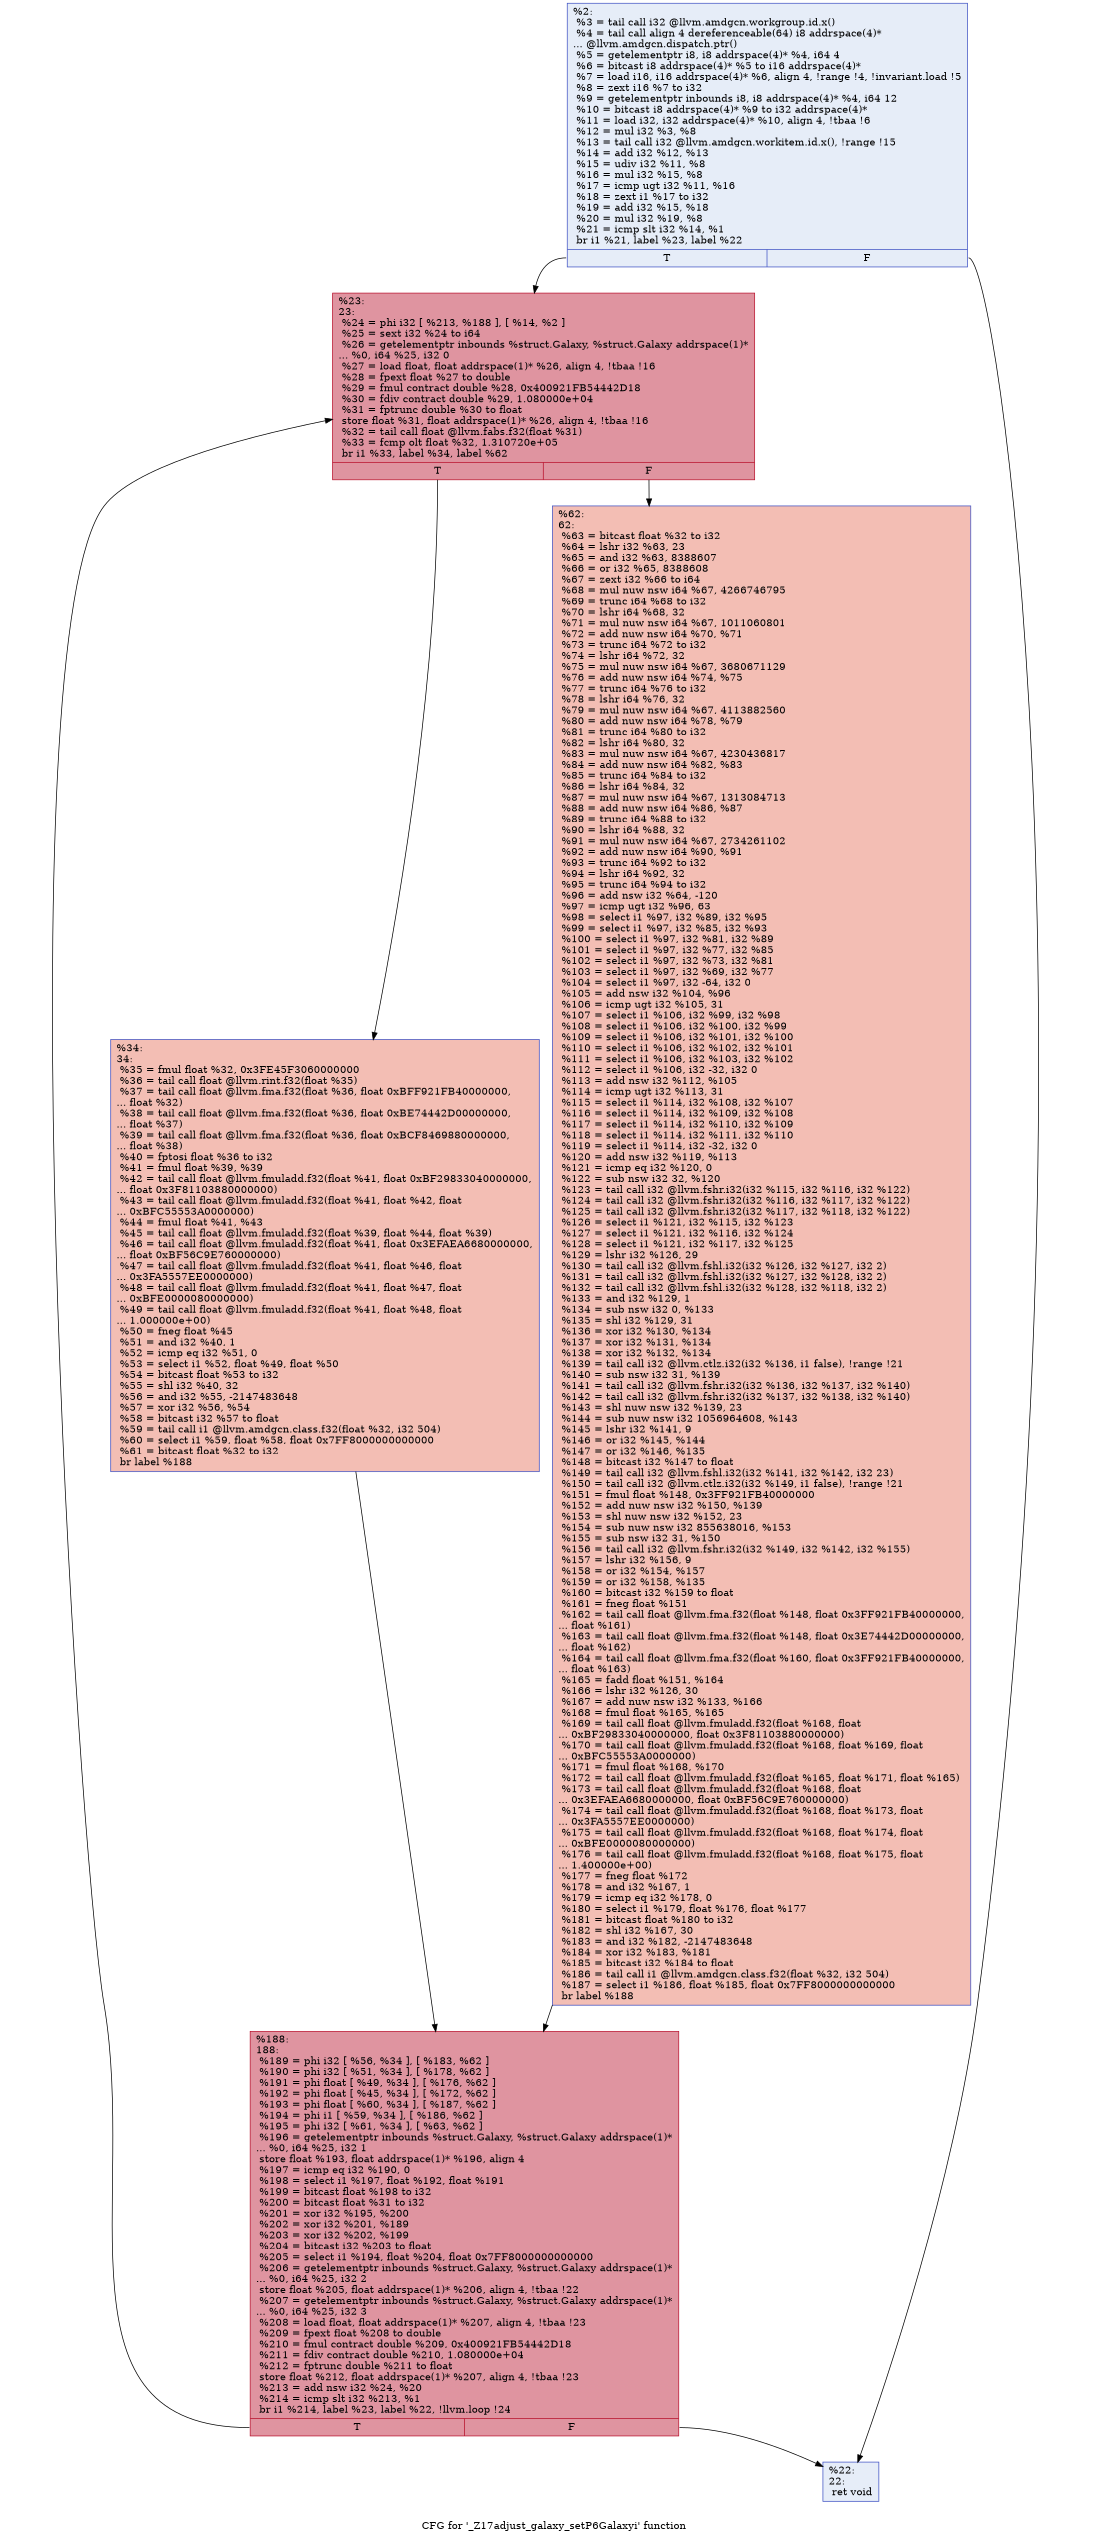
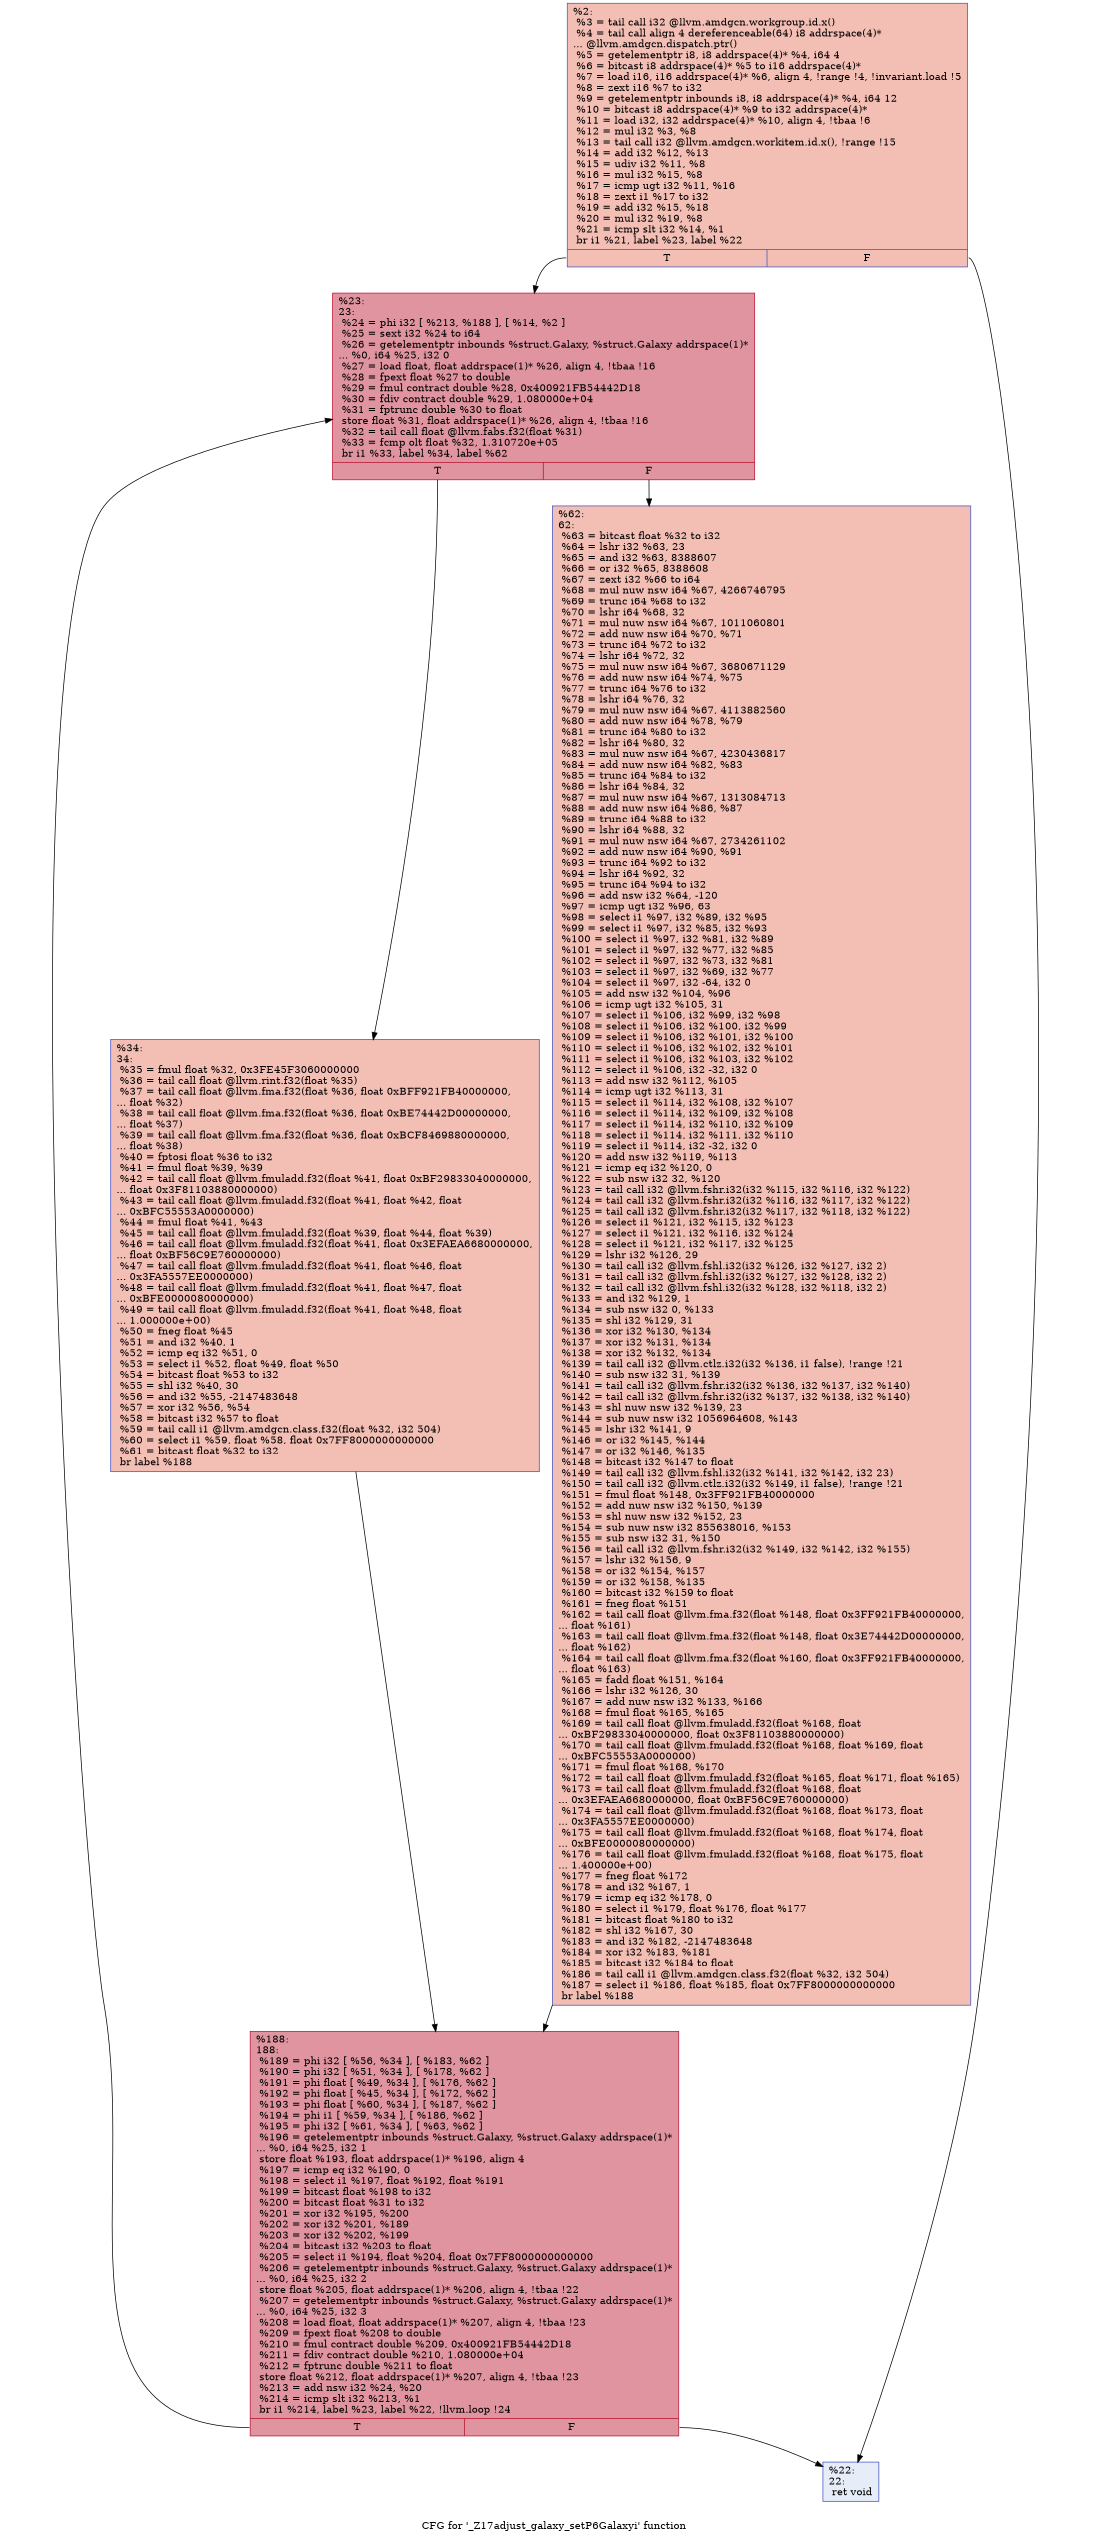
node "%2:": fillcolor #c7d7f070 -> #e36c5570
node "%34:": text "%55 = shl i32 %40, 32" -> "%55 = shl i32 %40, 30"
